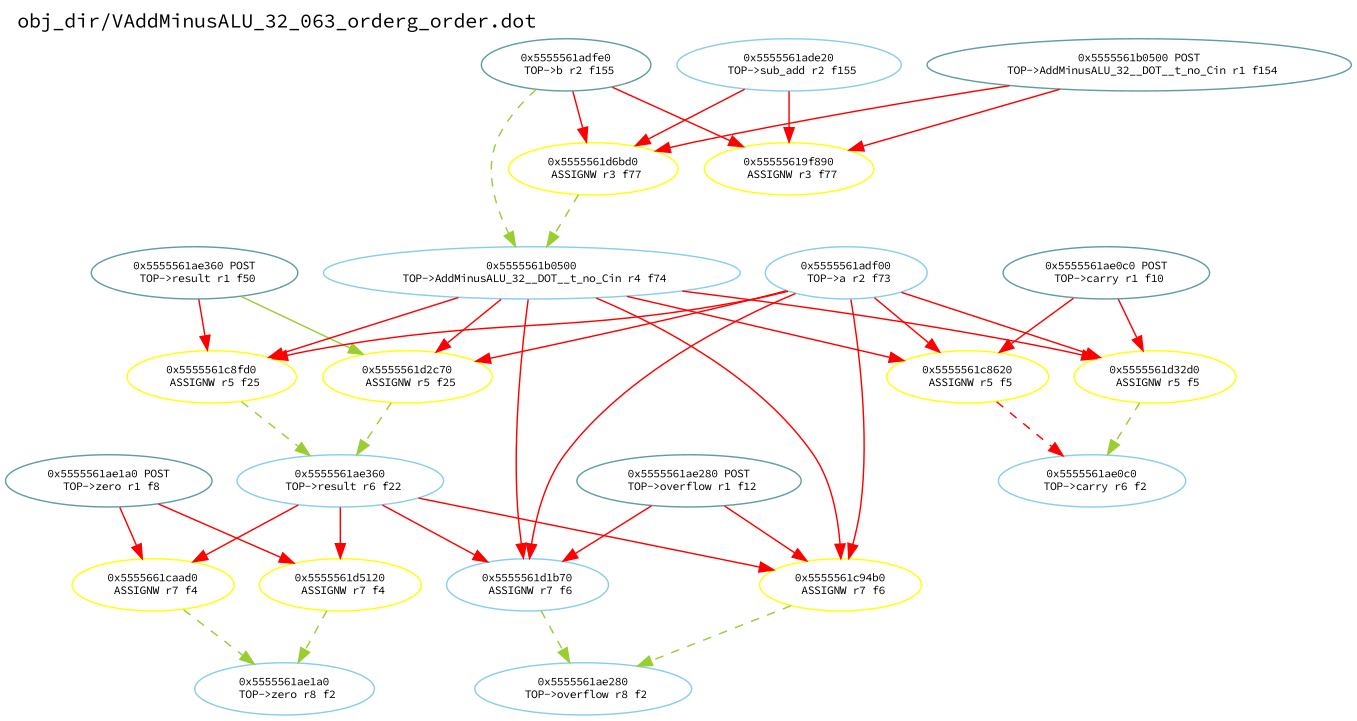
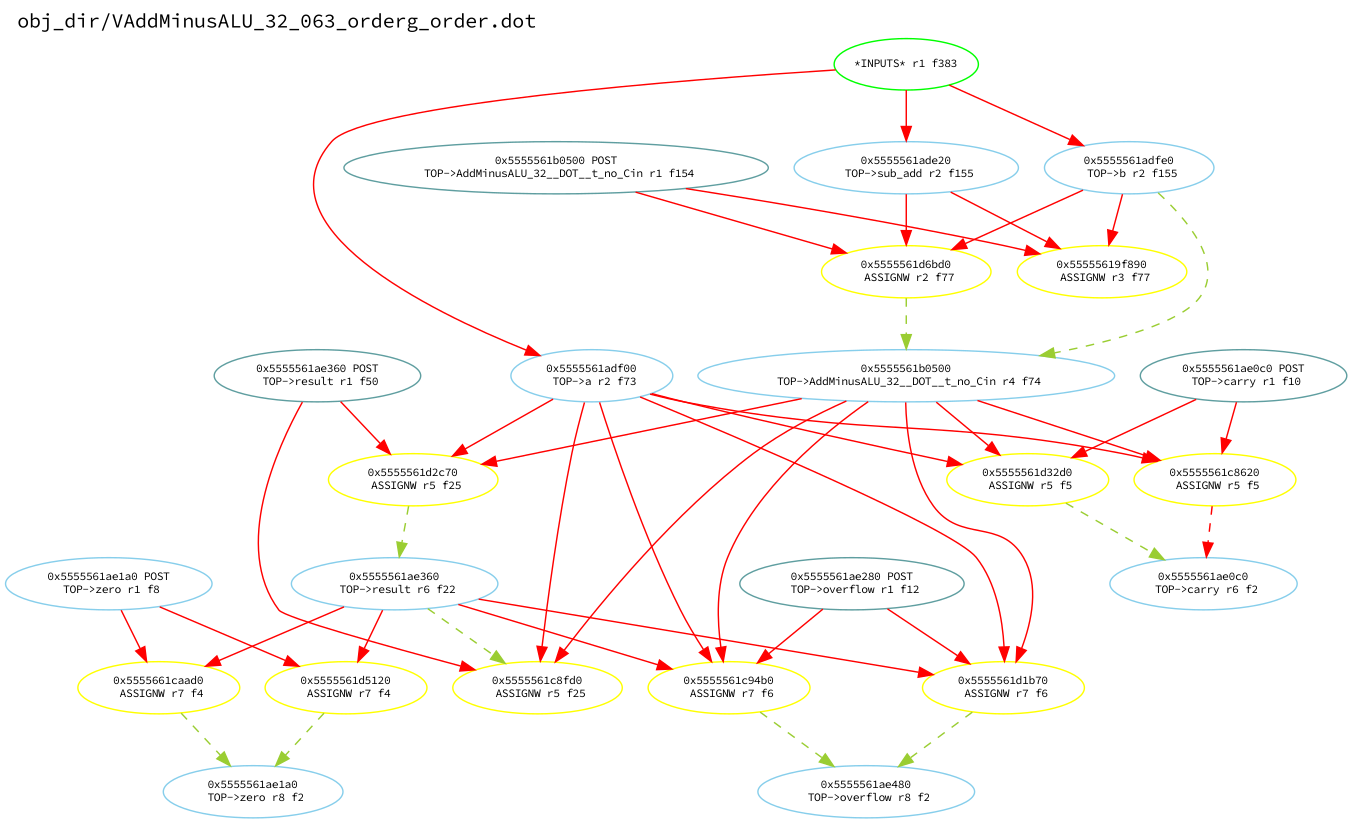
node "*INPUTS* r1 f383": added
node "0x5555561adfe0 TOP->b r2 f155": color CadetBlue -> skyblue
node "0x5555561d6bd0 ASSIGNW r3 f77": label "0x5555561d6bd0 ASSIGNW r3 f77" -> "0x5555561d6bd0 ASSIGNW r2 f77"
edge "0x5555561ae360 POST TOP->result r1 f50" -> "0x5555561d2c70 ASSIGNW r5 f25": color yellowGreen -> red
edge "0x5555561c8fd0 ASSIGNW r5 f25" -> "0x5555561ae360 TOP->result r6 f22": reversed
node "0x5555561ae1a0 POST TOP->zero r1 f8": color CadetBlue -> skyblue
node "0x5555561d1b70 ASSIGNW r7 f6": color skyblue -> yellow
node "0x5555561ae280 TOP->overflow r8 f2": label "0x5555561ae280 TOP->overflow r8 f2" -> "0x5555561ae480 TOP->overflow r8 f2"
